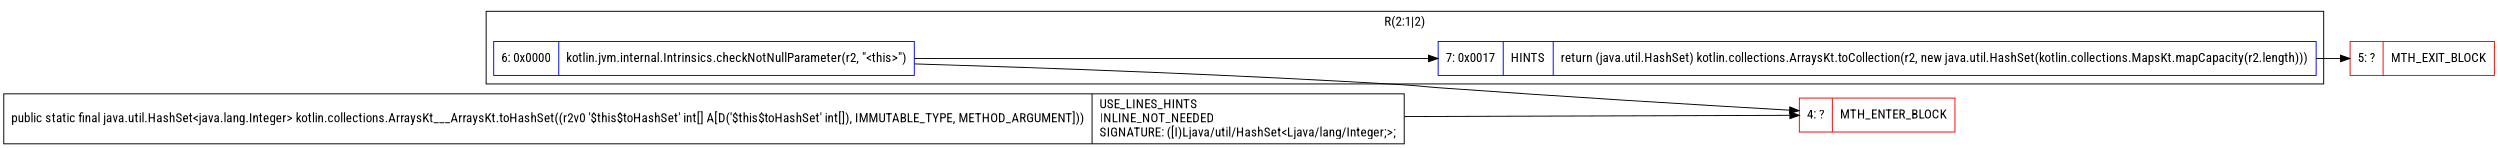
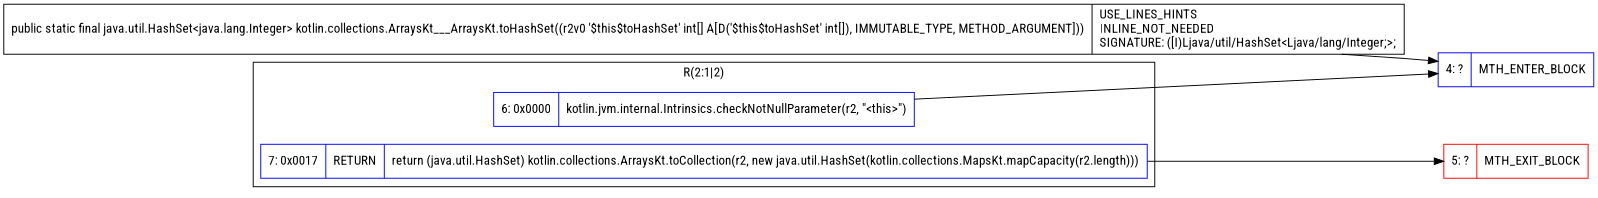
edge "6: 0x0000" -> "7: 0x0017": removed
node "7: 0x0017": text "HINTS" -> "RETURN"
node "4: ?": color red -> blue
